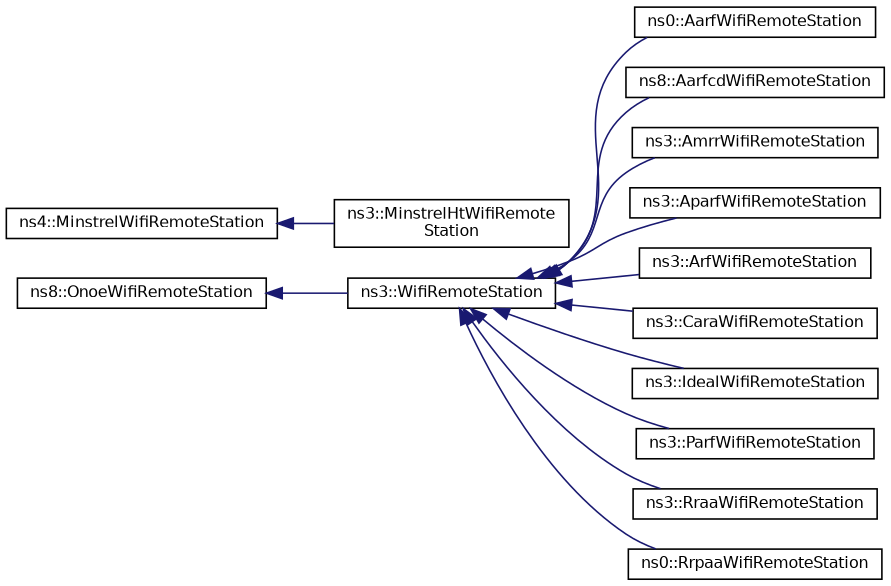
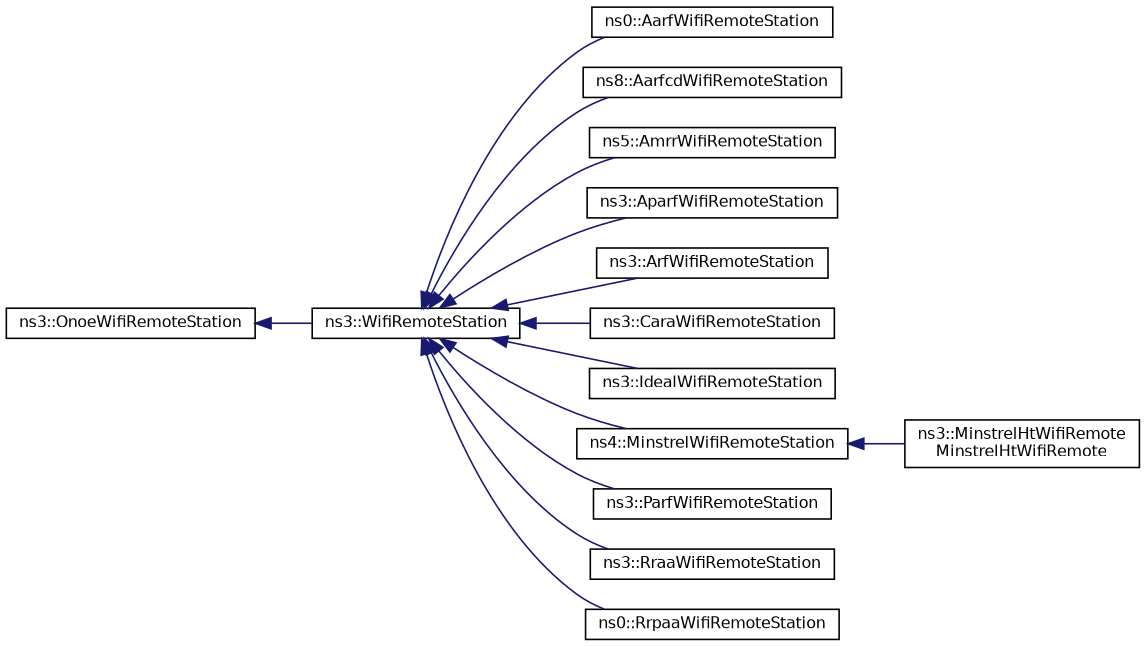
node "ns3::AmrrWifiRemoteStation": label "ns3::AmrrWifiRemoteStation" -> "ns5::AmrrWifiRemoteStation"
node "ns3::MinstrelHtWifiRemote Station": label "ns3::MinstrelHtWifiRemote Station" -> "ns3::MinstrelHtWifiRemote MinstrelHtWifiRemote"
node "ns8::OnoeWifiRemoteStation": label "ns8::OnoeWifiRemoteStation" -> "ns3::OnoeWifiRemoteStation"
edge "ns4::MinstrelWifiRemoteStation" -> "ns3::WifiRemoteStation": added
